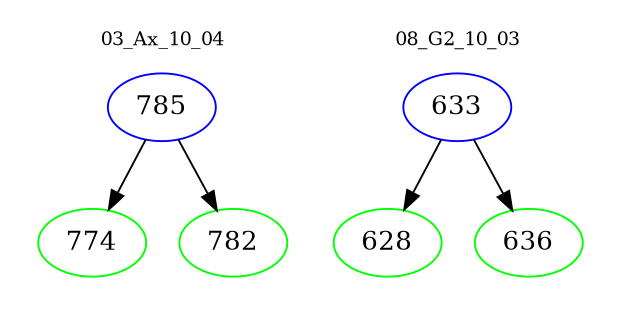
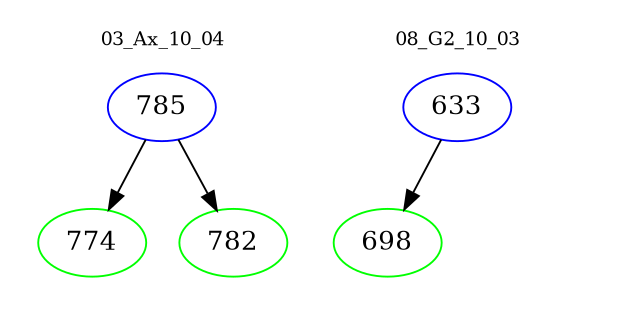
node "628": label "628" -> "698"
node "636": removed
